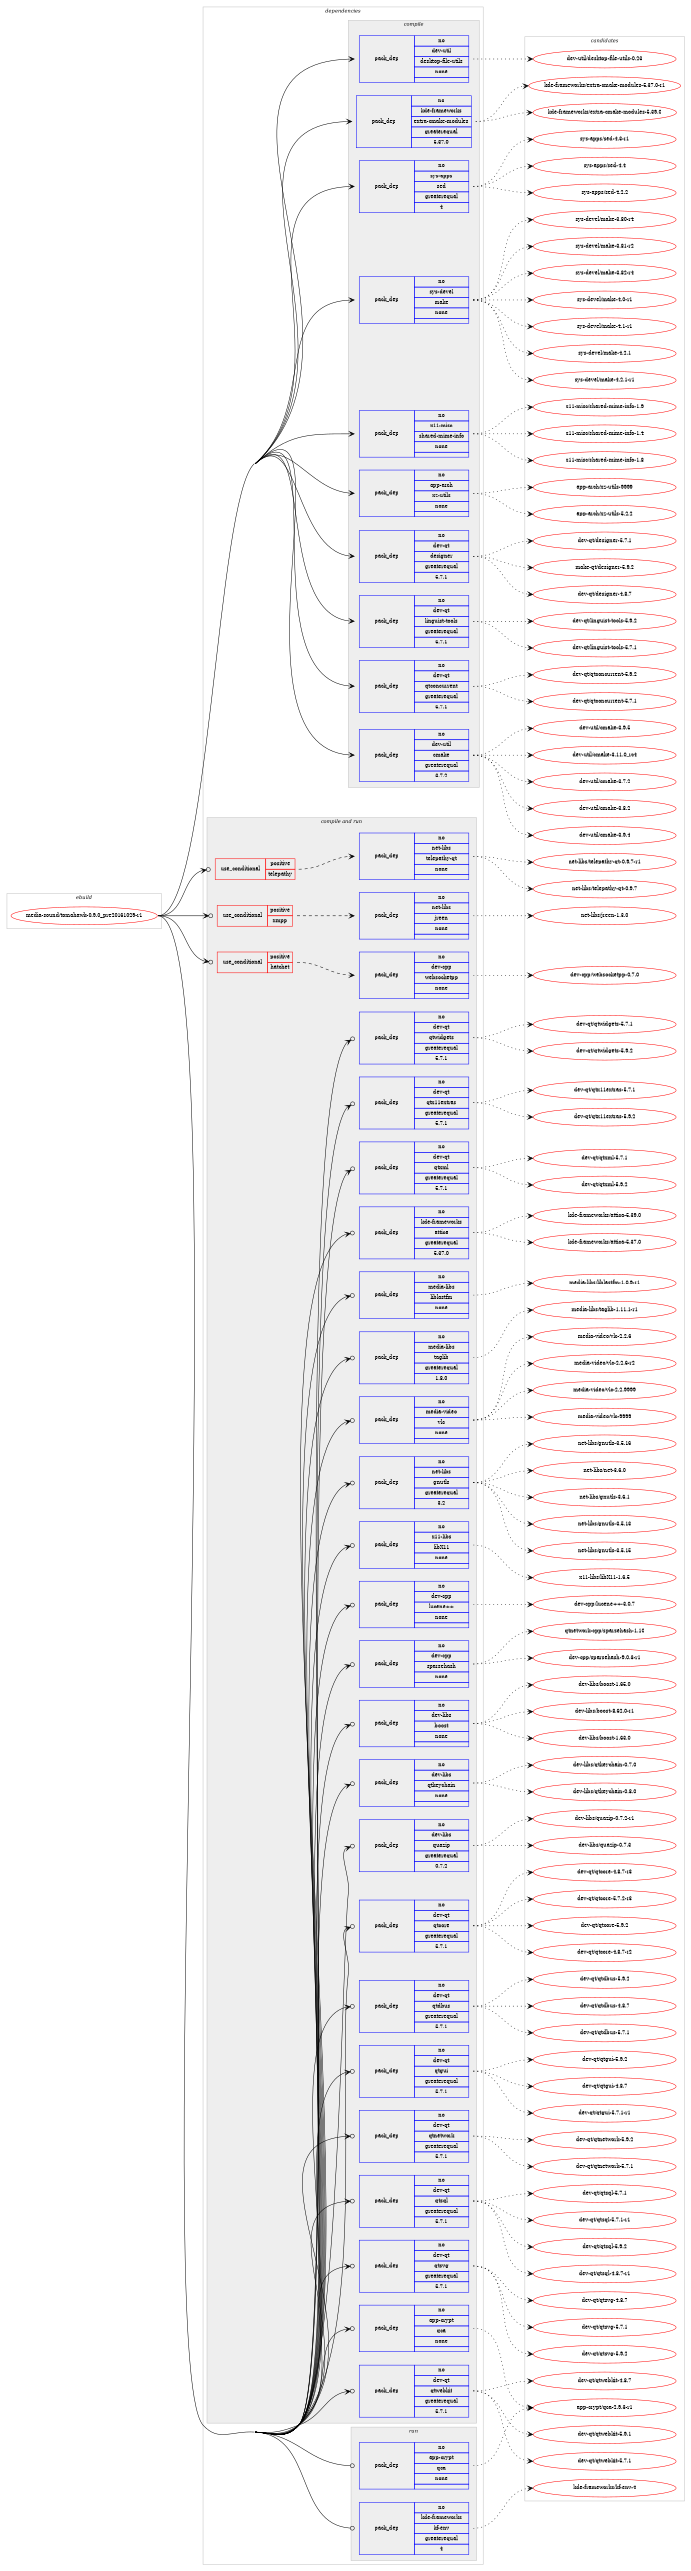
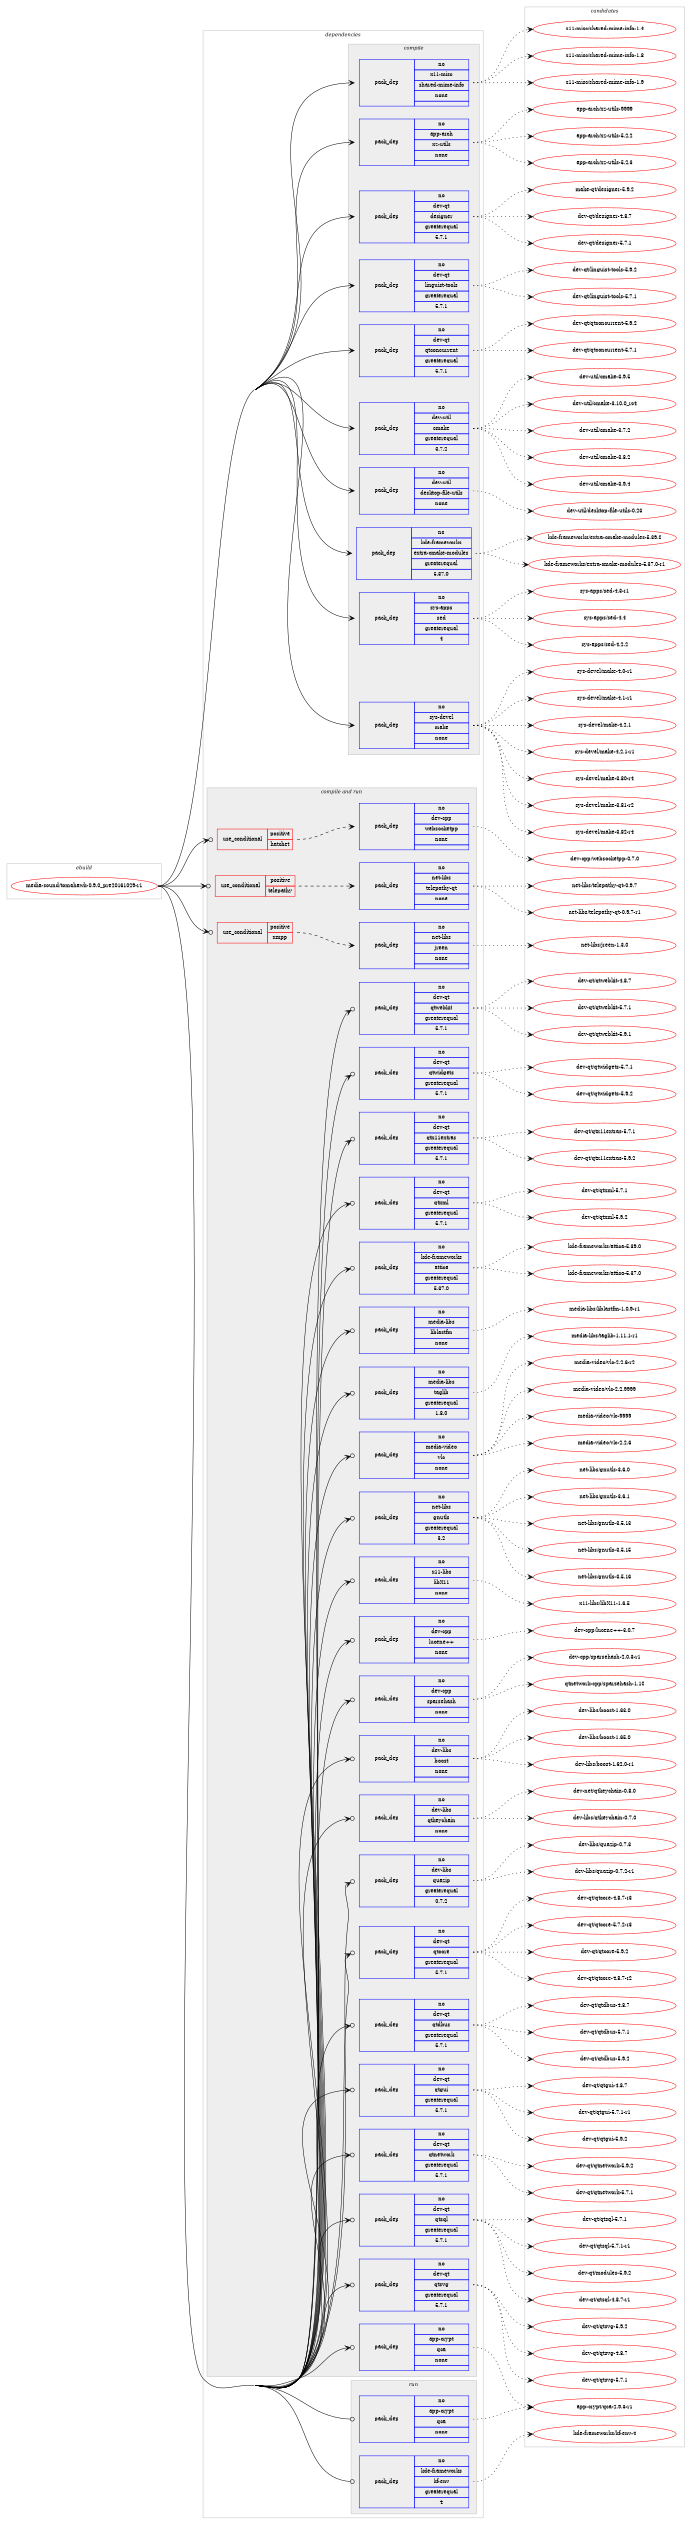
node "app-arch/xz-utils-5.2.3": added
node "dev-util/cmake-3.11.0_rc4": label "dev-util/cmake-3.11.0_rc4" -> "dev-util/cmake-3.10.0_rc4"
node "net-libs/net-3.6.0": label "net-libs/net-3.6.0" -> "net-libs/gnutls-3.6.0"
node "dev-cpp/sparsehash-9.0.3-r1": label "dev-cpp/sparsehash-9.0.3-r1" -> "dev-cpp/sparsehash-2.0.3-r1"
node "dev-libs/boost-8.62.0-r1": label "dev-libs/boost-8.62.0-r1" -> "dev-libs/boost-1.62.0-r1"
node "dev-libs/qtkeychain-0.8.0": label "dev-libs/qtkeychain-0.8.0" -> "dev-net/qtkeychain-0.8.0"
node "dev-qt/qtsql-5.9.2": label "dev-qt/qtsql-5.9.2" -> "dev-qt/modules-5.9.2"
